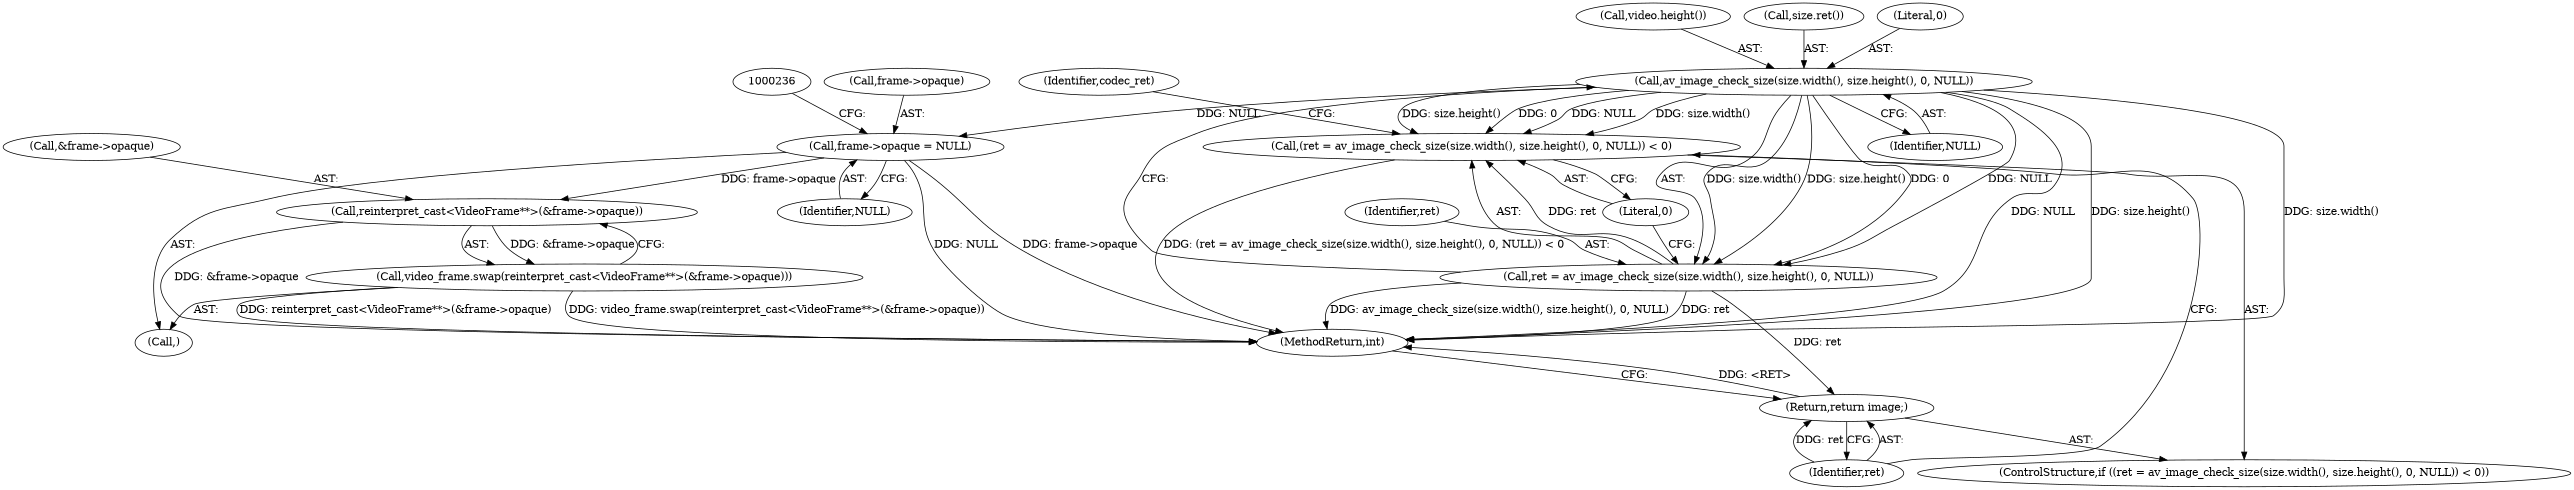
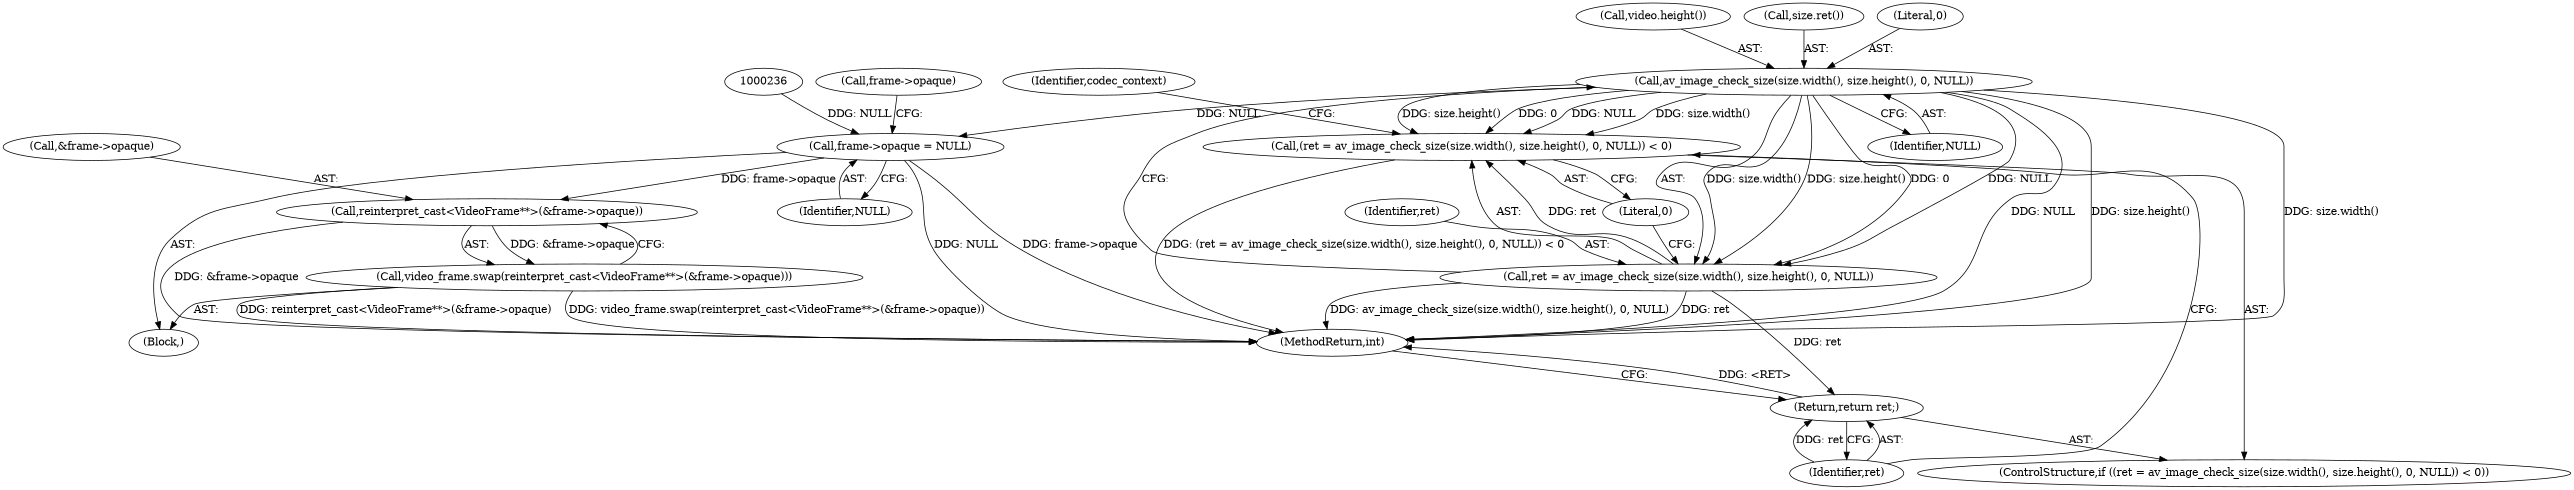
node "(Identifier,codec_ret)": label "(Identifier,codec_ret)" -> "(Identifier,codec_context)"
edge "1000236" -> "(Call,frame->opaque = NULL)": label "CFG: " -> "DDG: NULL"
edge "(Call,frame->opaque)" -> "(Call,frame->opaque = NULL)": label "AST: " -> "CFG: "
node "(Call,)": label "(Call,)" -> "(Block,)"
node "(Return,return image;)": label "(Return,return image;)" -> "(Return,return ret;)"
